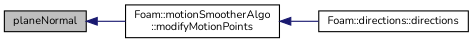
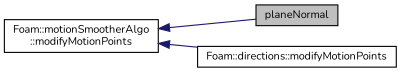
edge "Foam::motionSmootherAlgo ::modifyMotionPoints" -> "planeNormal": reversed
node "Foam::directions::directions": label "Foam::directions::directions" -> "Foam::directions::modifyMotionPoints"
